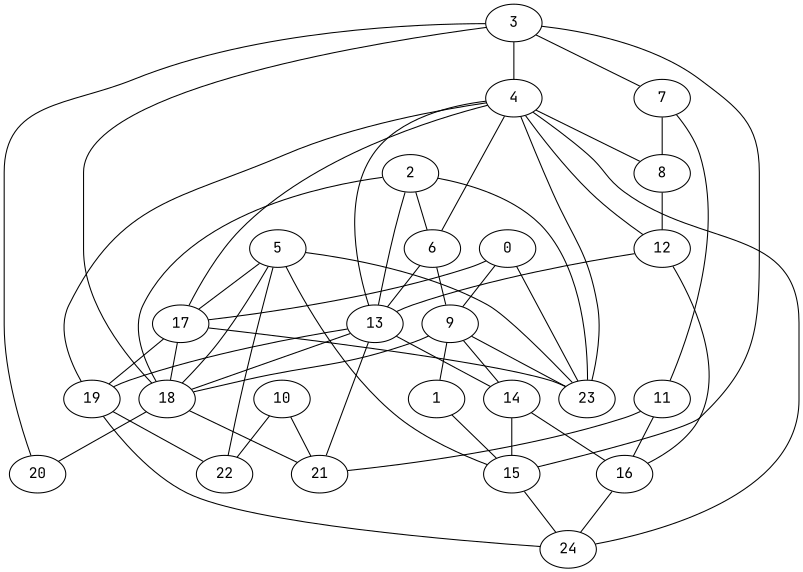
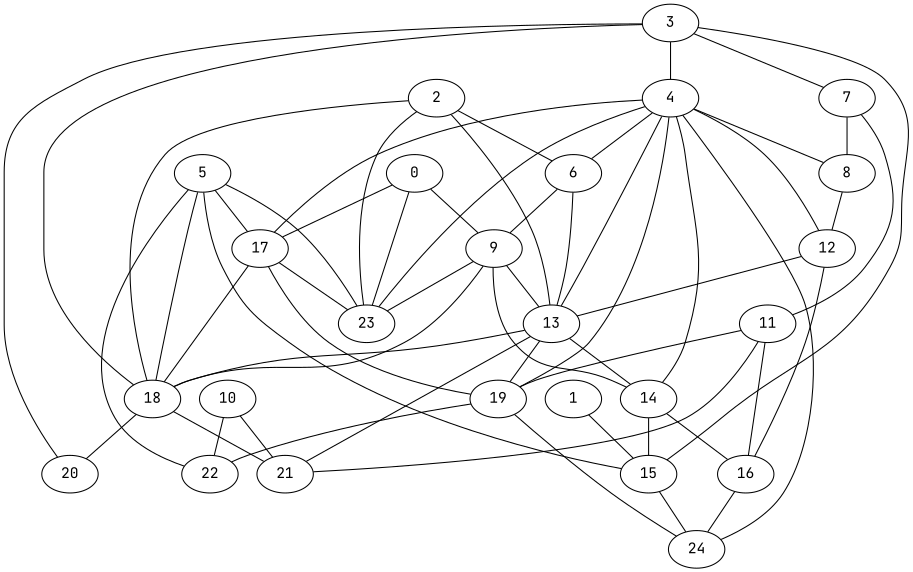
edge "4" -- "14": added
edge "11" -- "19": added
edge "9" -- "1": now "9" -- "13"
